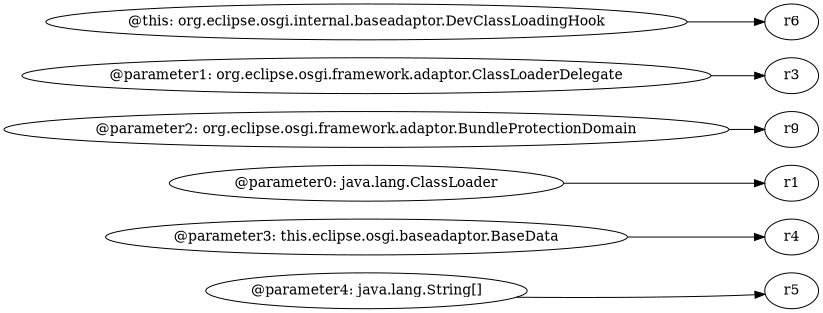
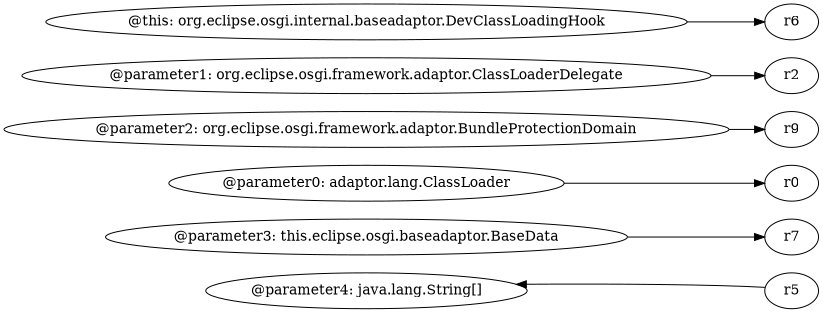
node "r3": label "r3" -> "r2"
node "@parameter0: java.lang.ClassLoader": label "@parameter0: java.lang.ClassLoader" -> "@parameter0: adaptor.lang.ClassLoader"
node "r1": label "r1" -> "r0"
node "r4": label "r4" -> "r7"
edge "@parameter4: java.lang.String[]" -> "r5": reversed
